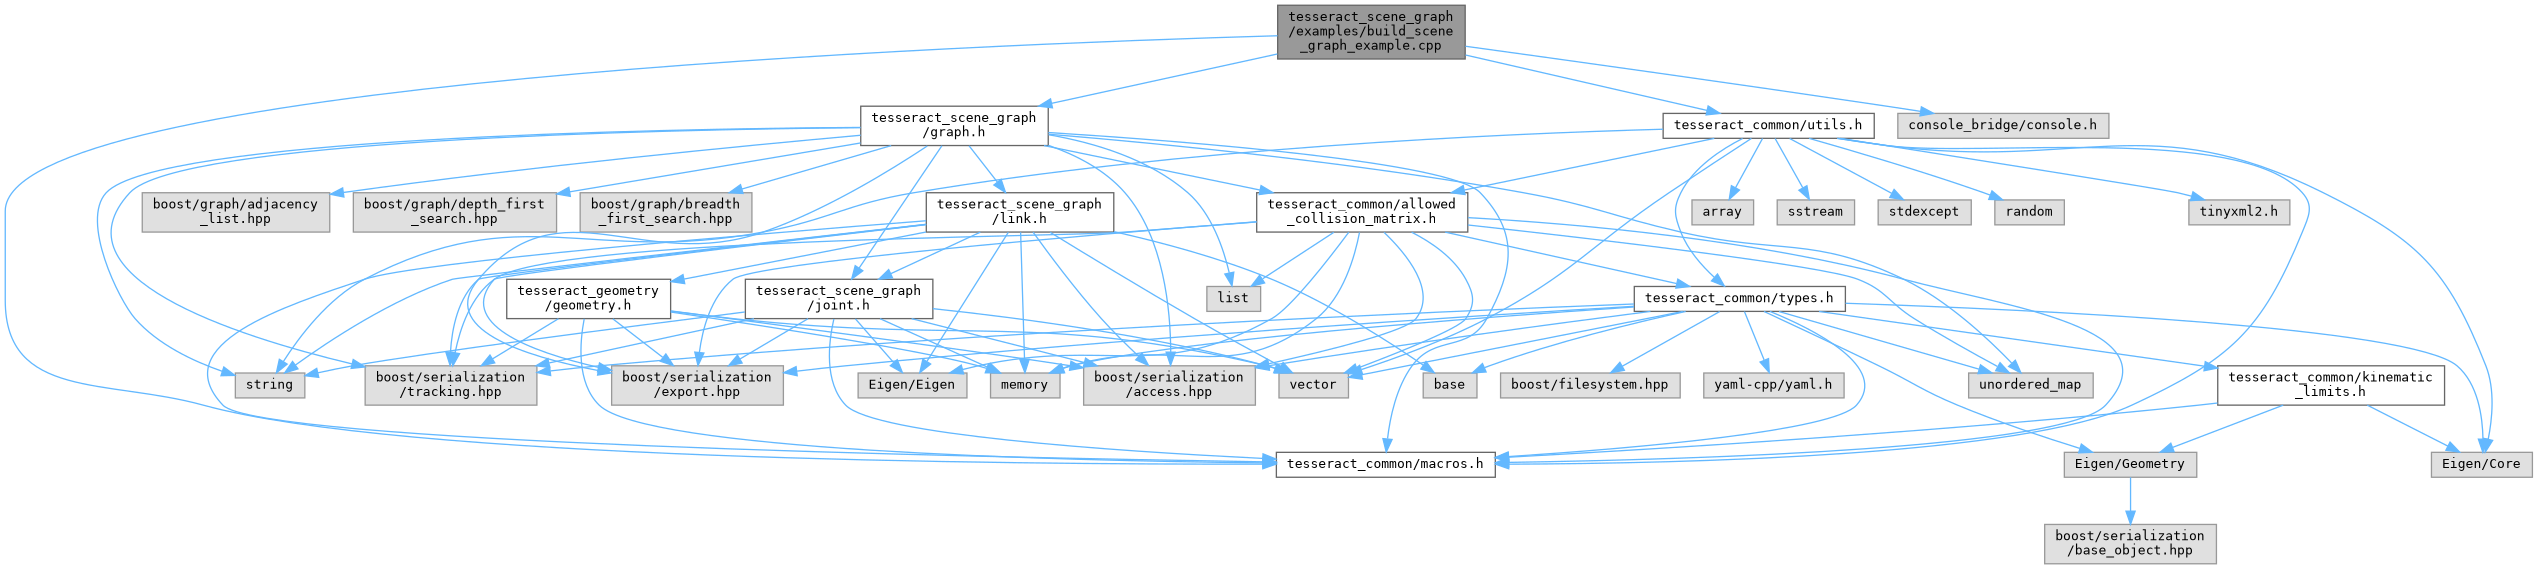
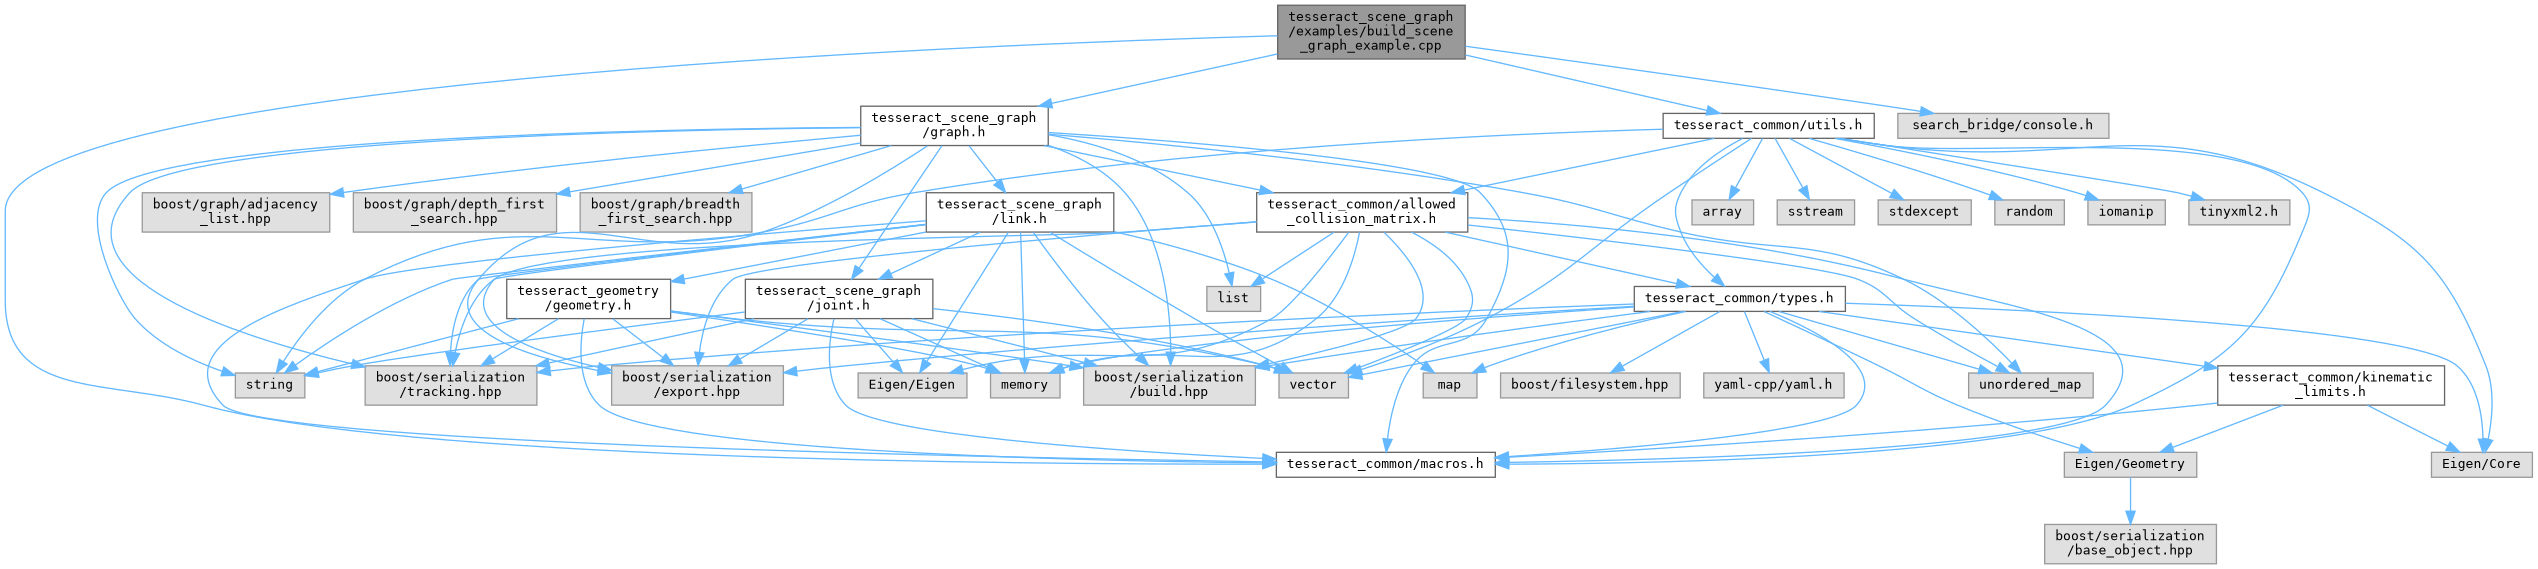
node "console_bridge/console.h": label "console_bridge/console.h" -> "search_bridge/console.h"
node "iomanip": added
edge "tesseract_geometry /geometry.h" -> "string": added
node "boost/serialization /access.hpp": label "boost/serialization /access.hpp" -> "boost/serialization /build.hpp"
node "base": label "base" -> "map"
